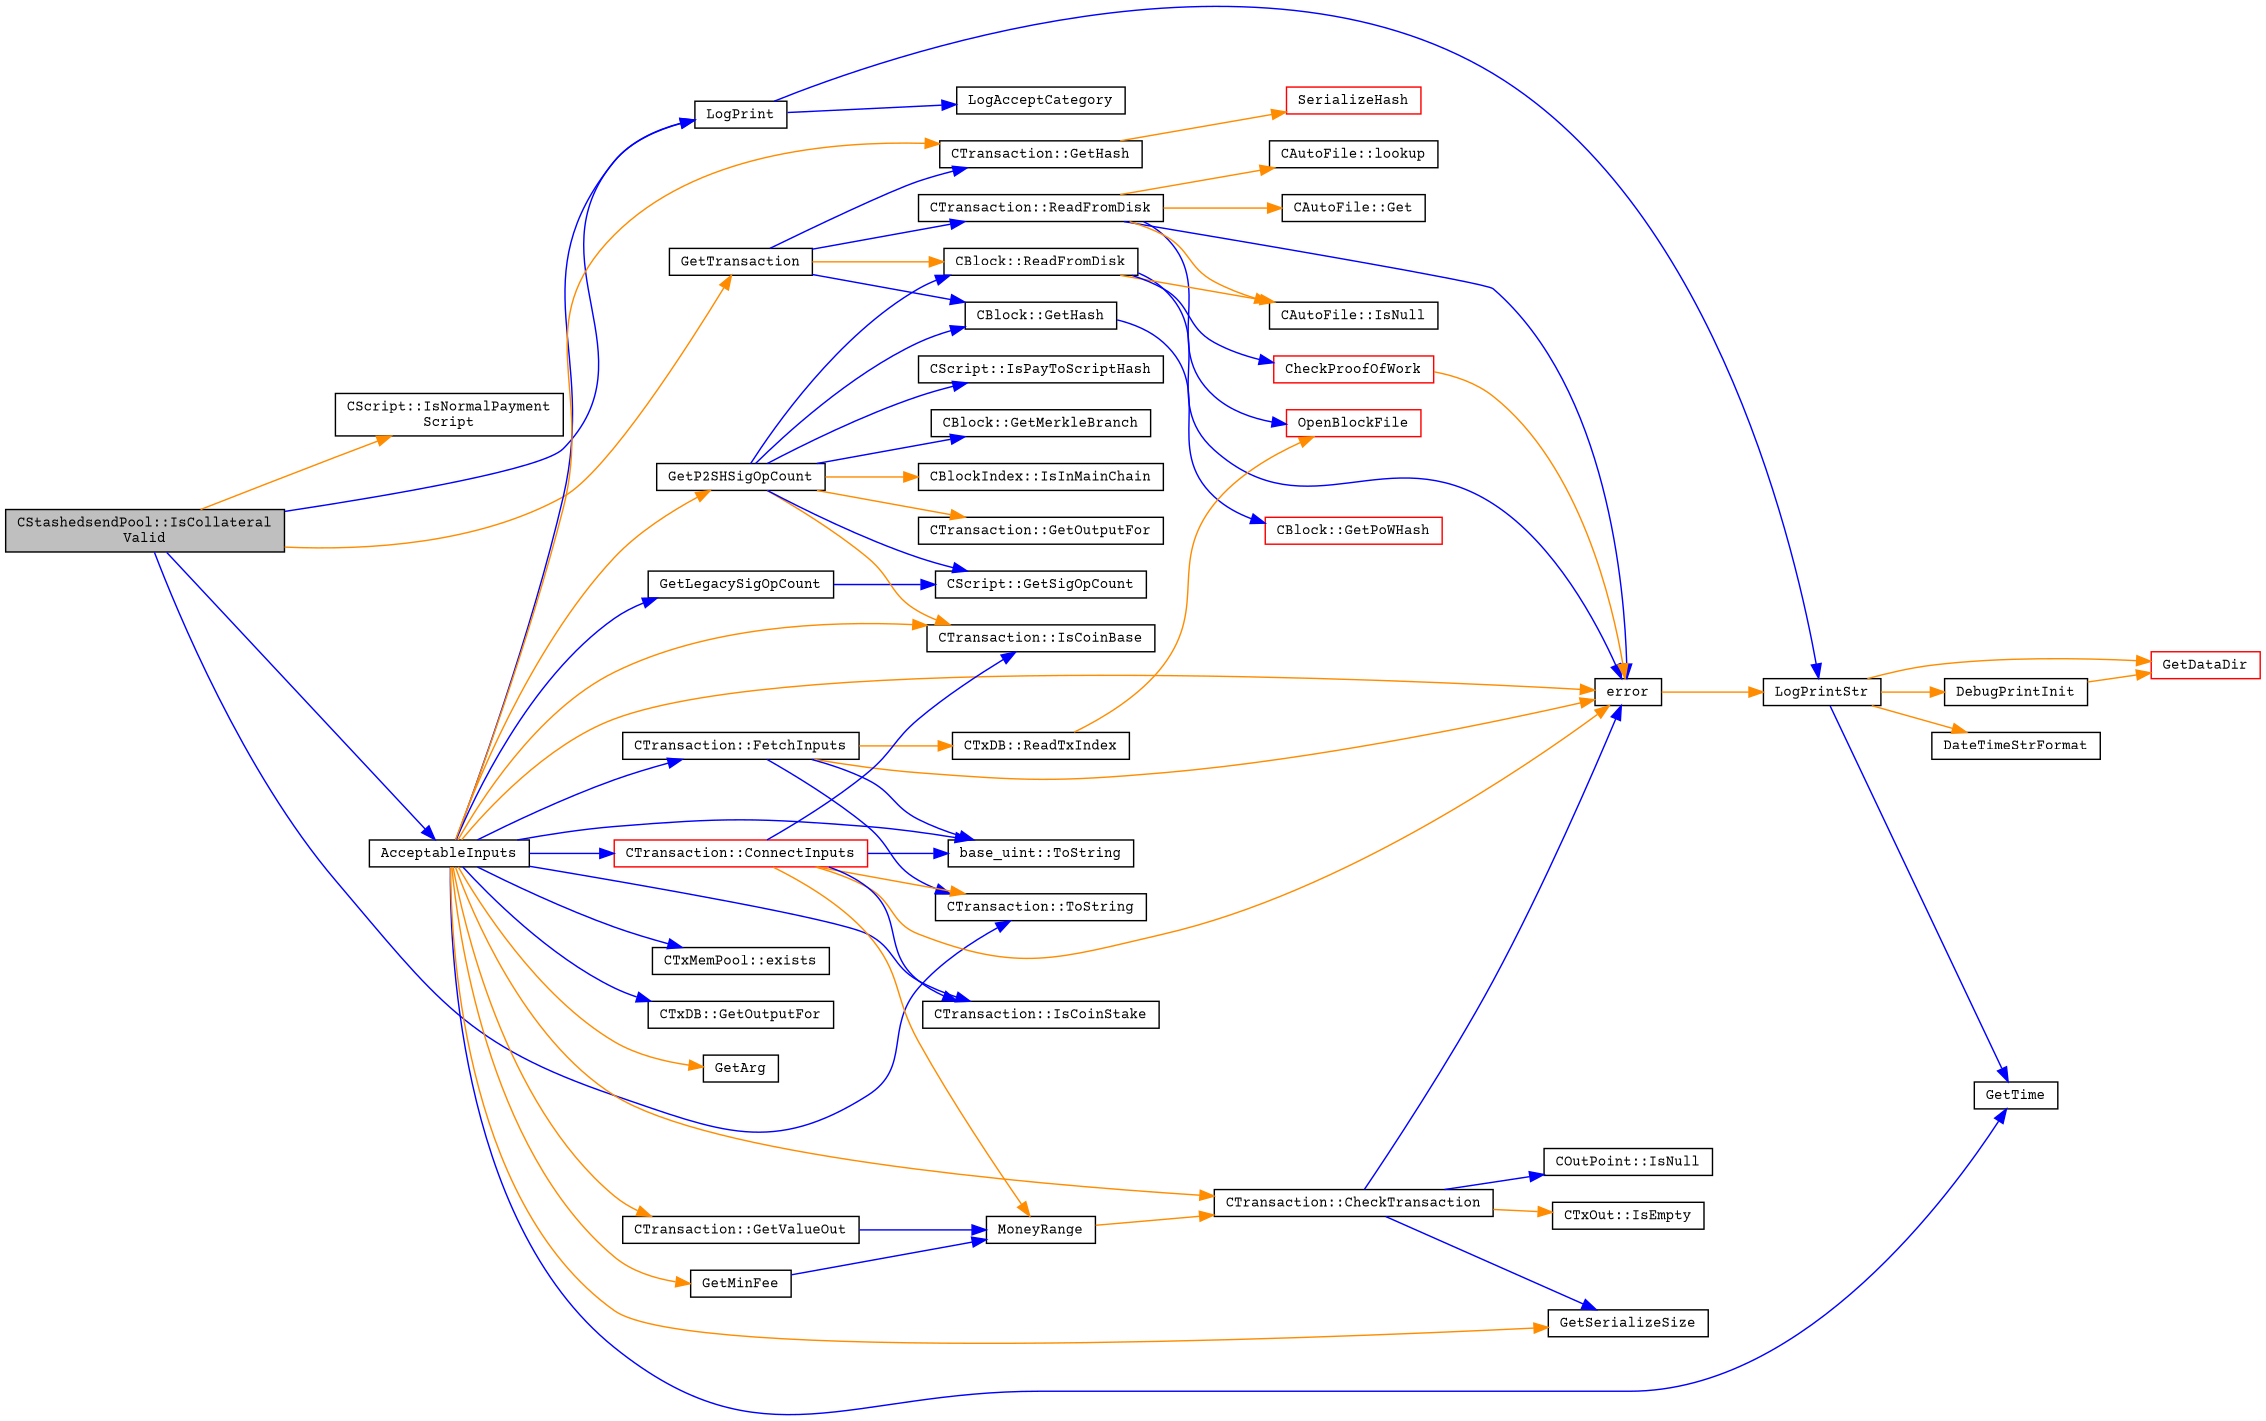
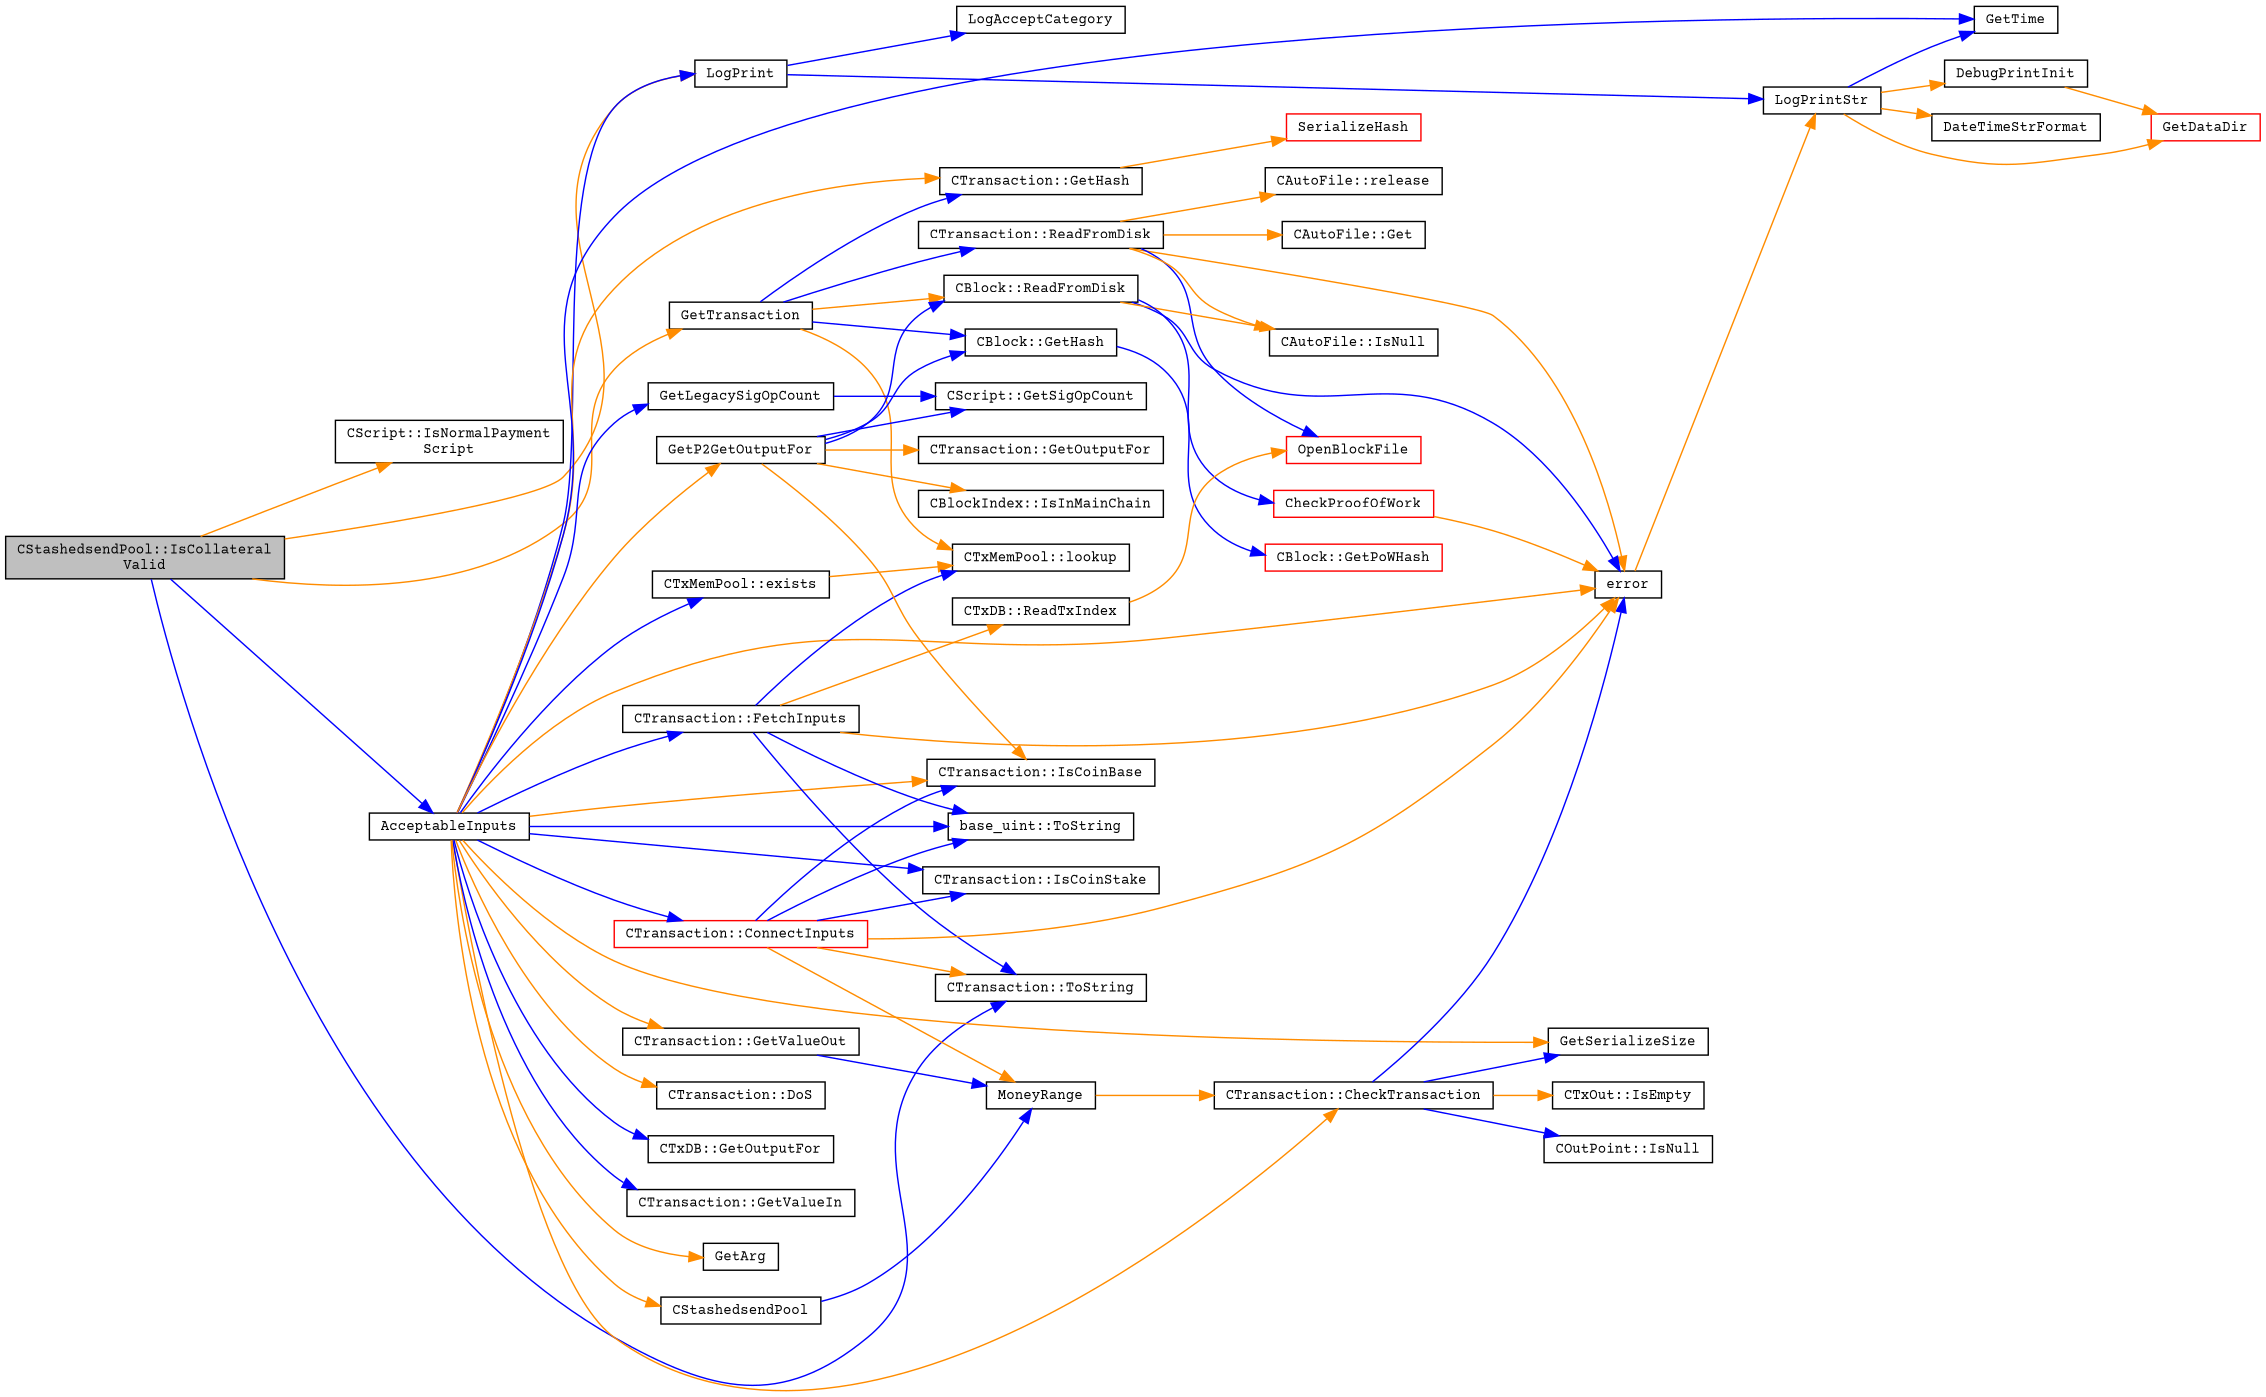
node "CAutoFile::lookup": label "CAutoFile::lookup" -> "CAutoFile::release"
edge "CTransaction::ReadFromDisk" -> "error": color blue -> darkorange
node "CScript::IsPayToScriptHash": removed
edge "CStashedsendPool::IsCollateral Valid" -> "LogPrint": color blue -> darkorange
node "CBlock::GetMerkleBranch": removed
node "GetP2SHSigOpCount": label "GetP2SHSigOpCount" -> "GetP2GetOutputFor"
node "CTxMemPool::lookup": added
node "CTransaction::DoS": added
node "CTransaction::GetValueIn": added
node "GetMinFee": label "GetMinFee" -> "CStashedsendPool"
